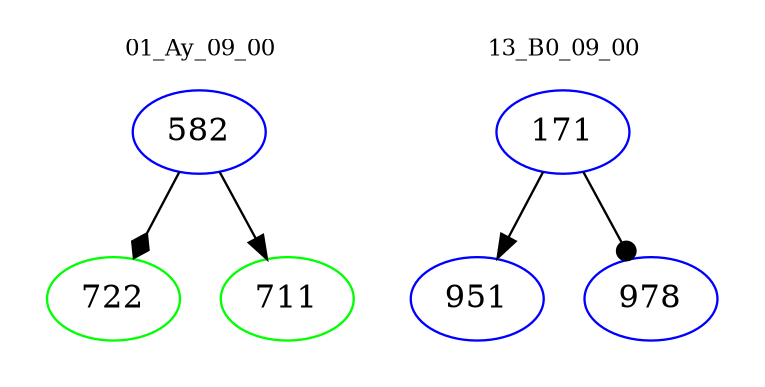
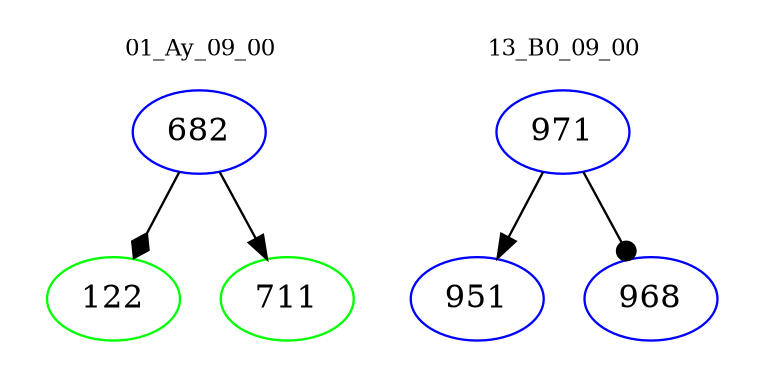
node "582": label "582" -> "682"
node "171": label "171" -> "971"
node "722": label "722" -> "122"
node "978": label "978" -> "968"
